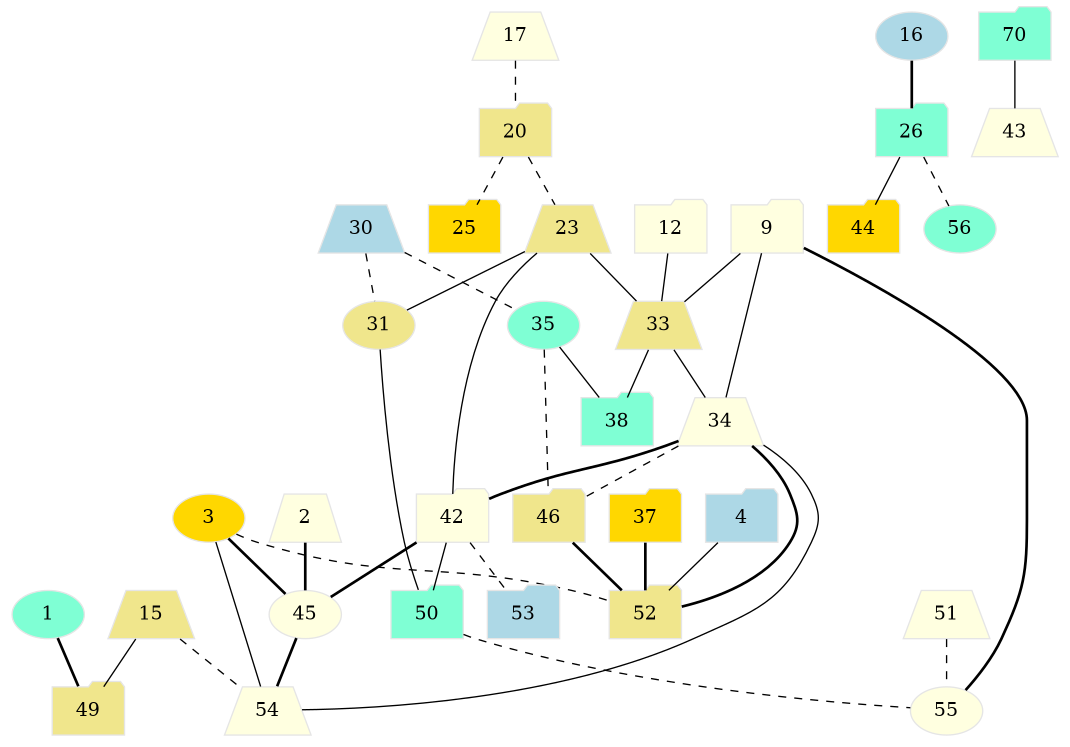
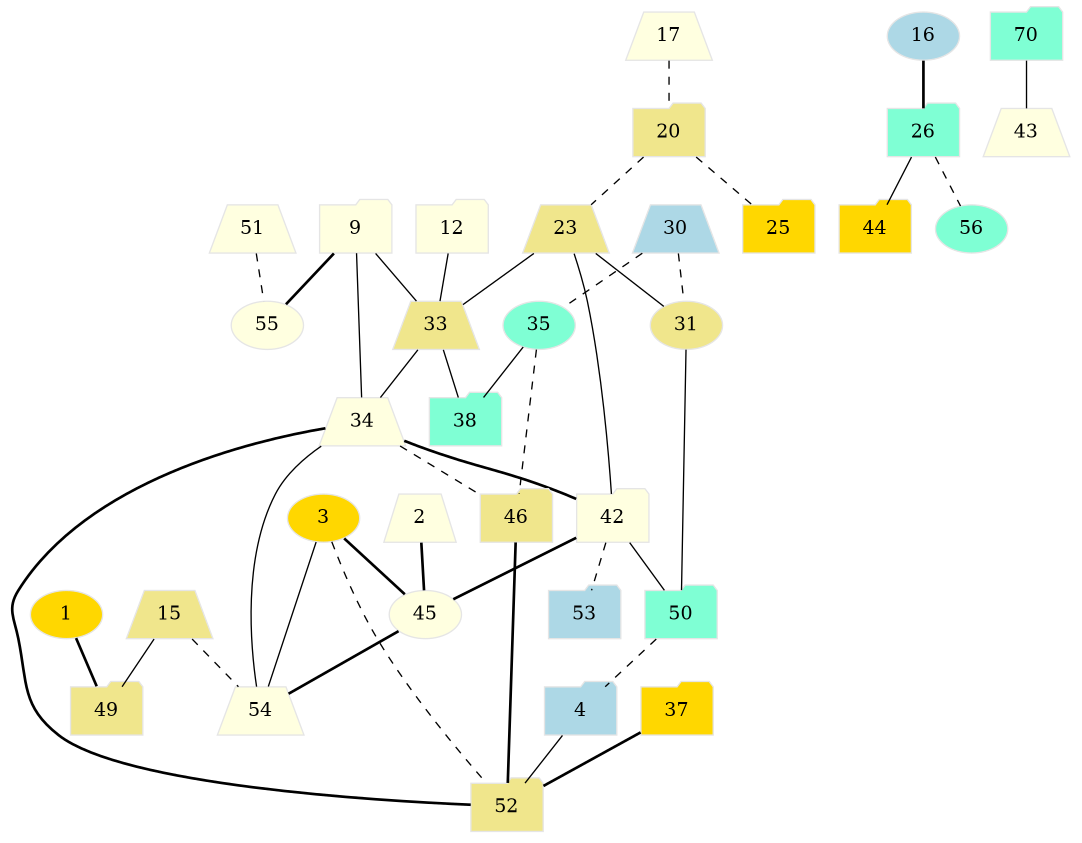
node "1": fillcolor aquamarine -> gold
edge "50" -- "55": now "50" -- "4"
